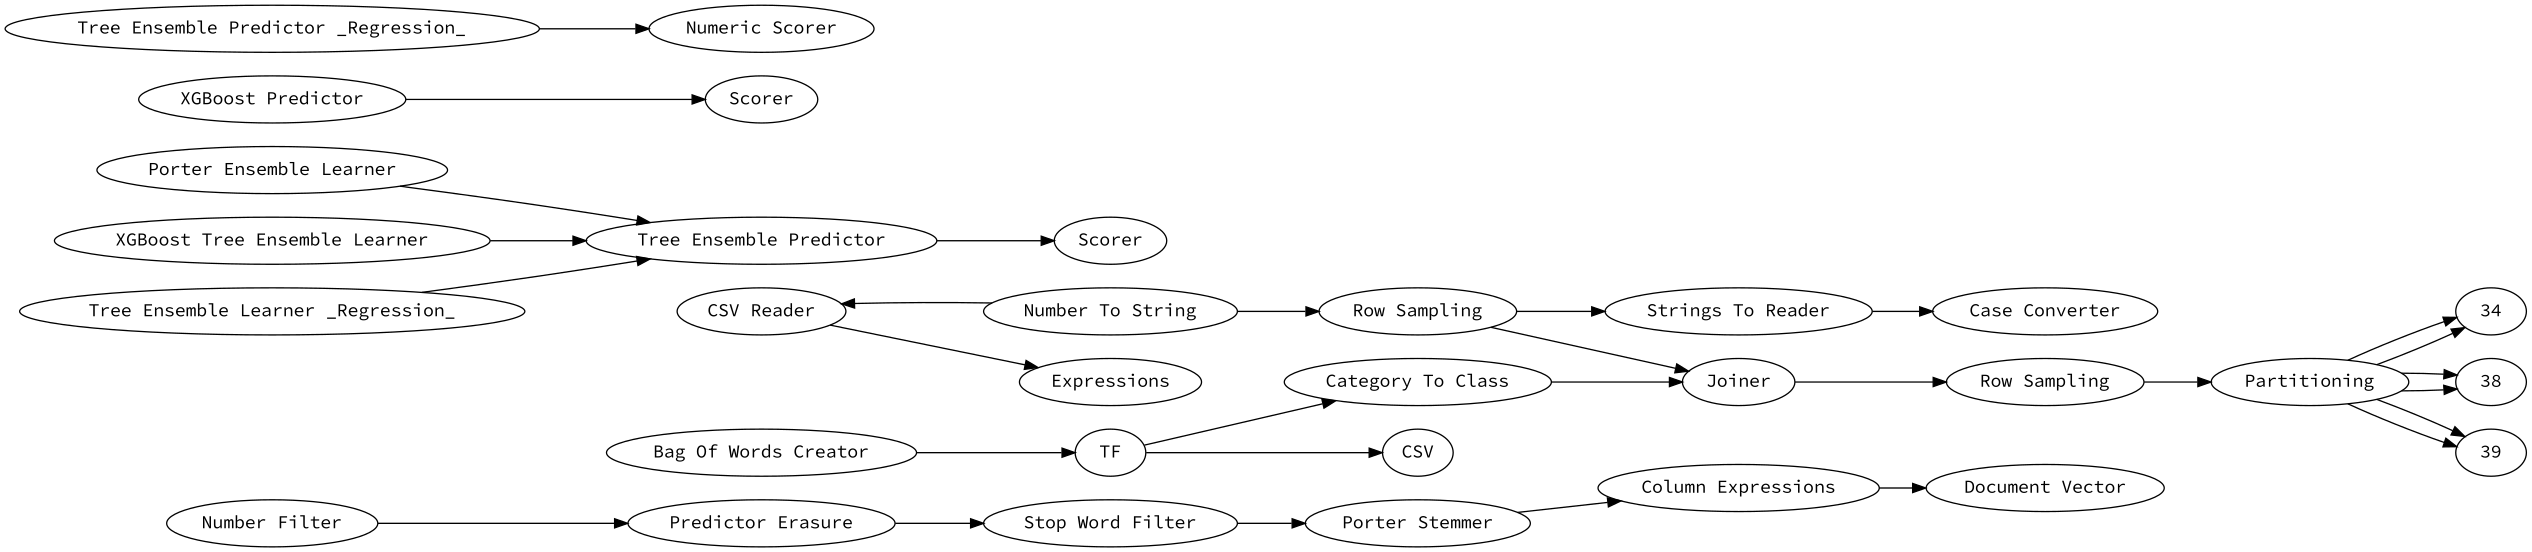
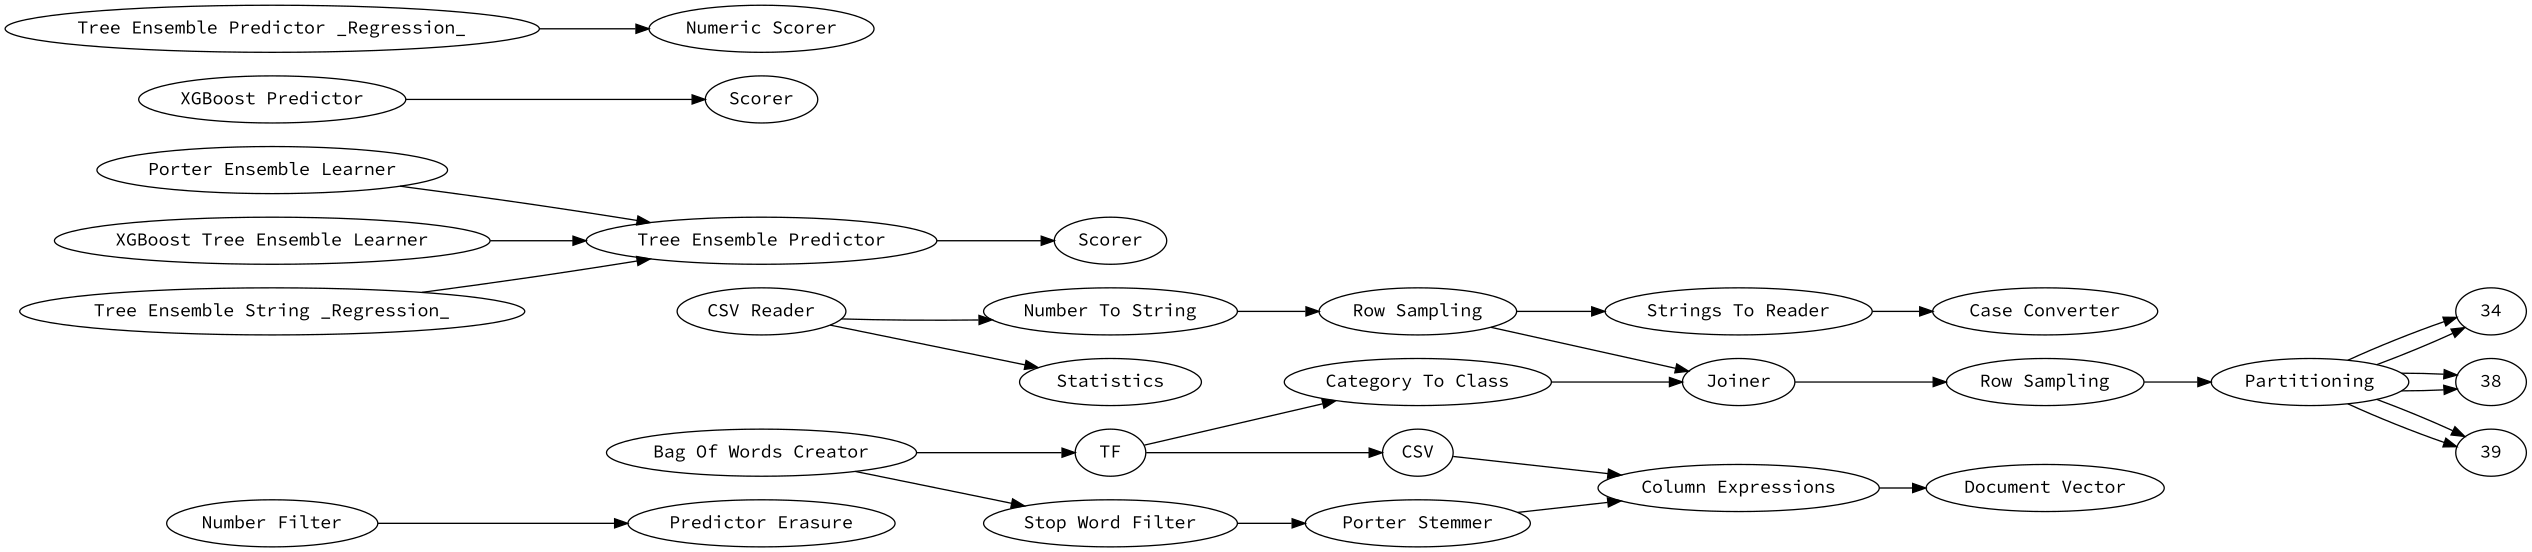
edge "Number To String" -> "CSV Reader": reversed
node "Tree Ensemble Learner _Regression_": label "Tree Ensemble Learner _Regression_" -> "Tree Ensemble String _Regression_"
node "Expressions": label "Expressions" -> "Statistics"
edge "CSV" -> "Column Expressions": added
edge "Predictor Erasure" -> "Stop Word Filter": now "Bag Of Words Creator" -> "Stop Word Filter"
